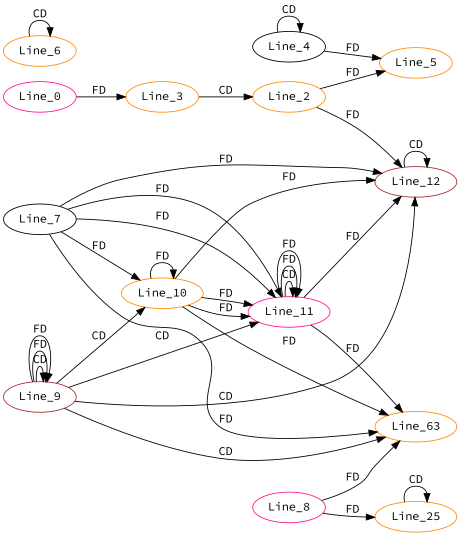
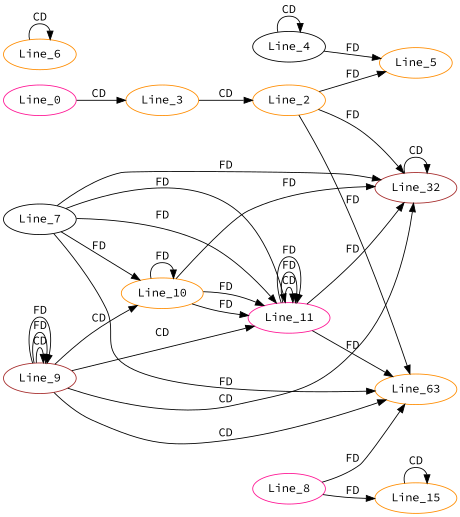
edge "Line_0" -> "Line_3": label "FD" -> "CD"
node "Line_12": label "Line_12" -> "Line_32"
edge "Line_10" -> "Line_63": now "Line_2" -> "Line_63"
node "Line_25": label "Line_25" -> "Line_15"
